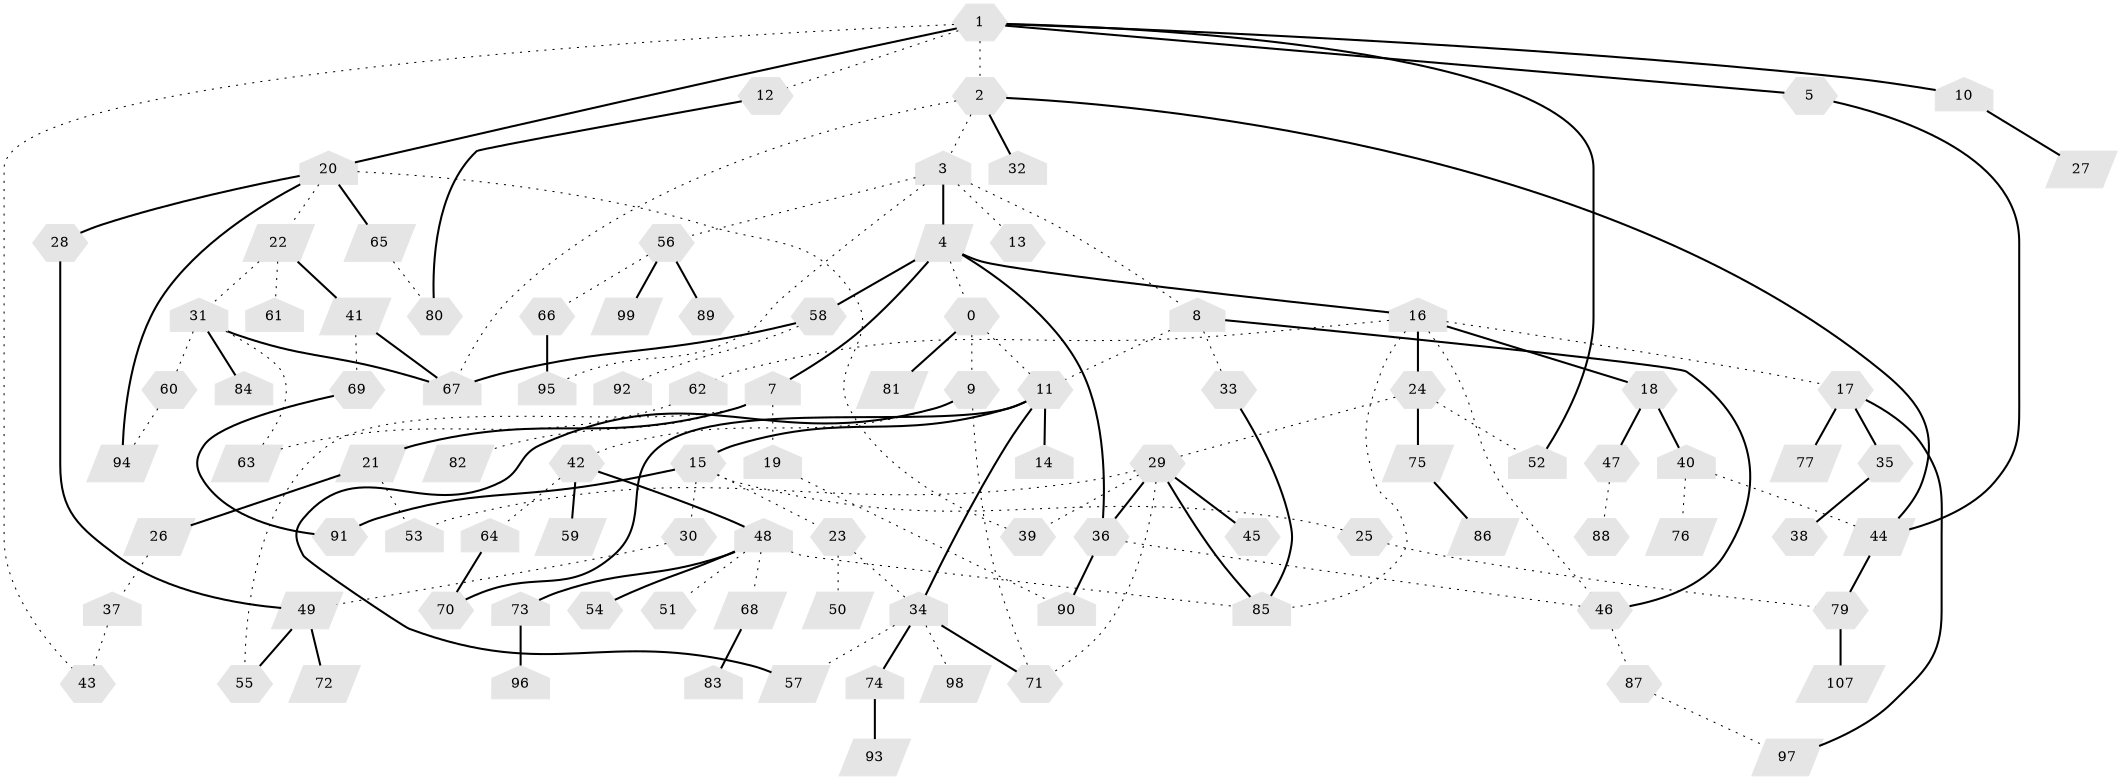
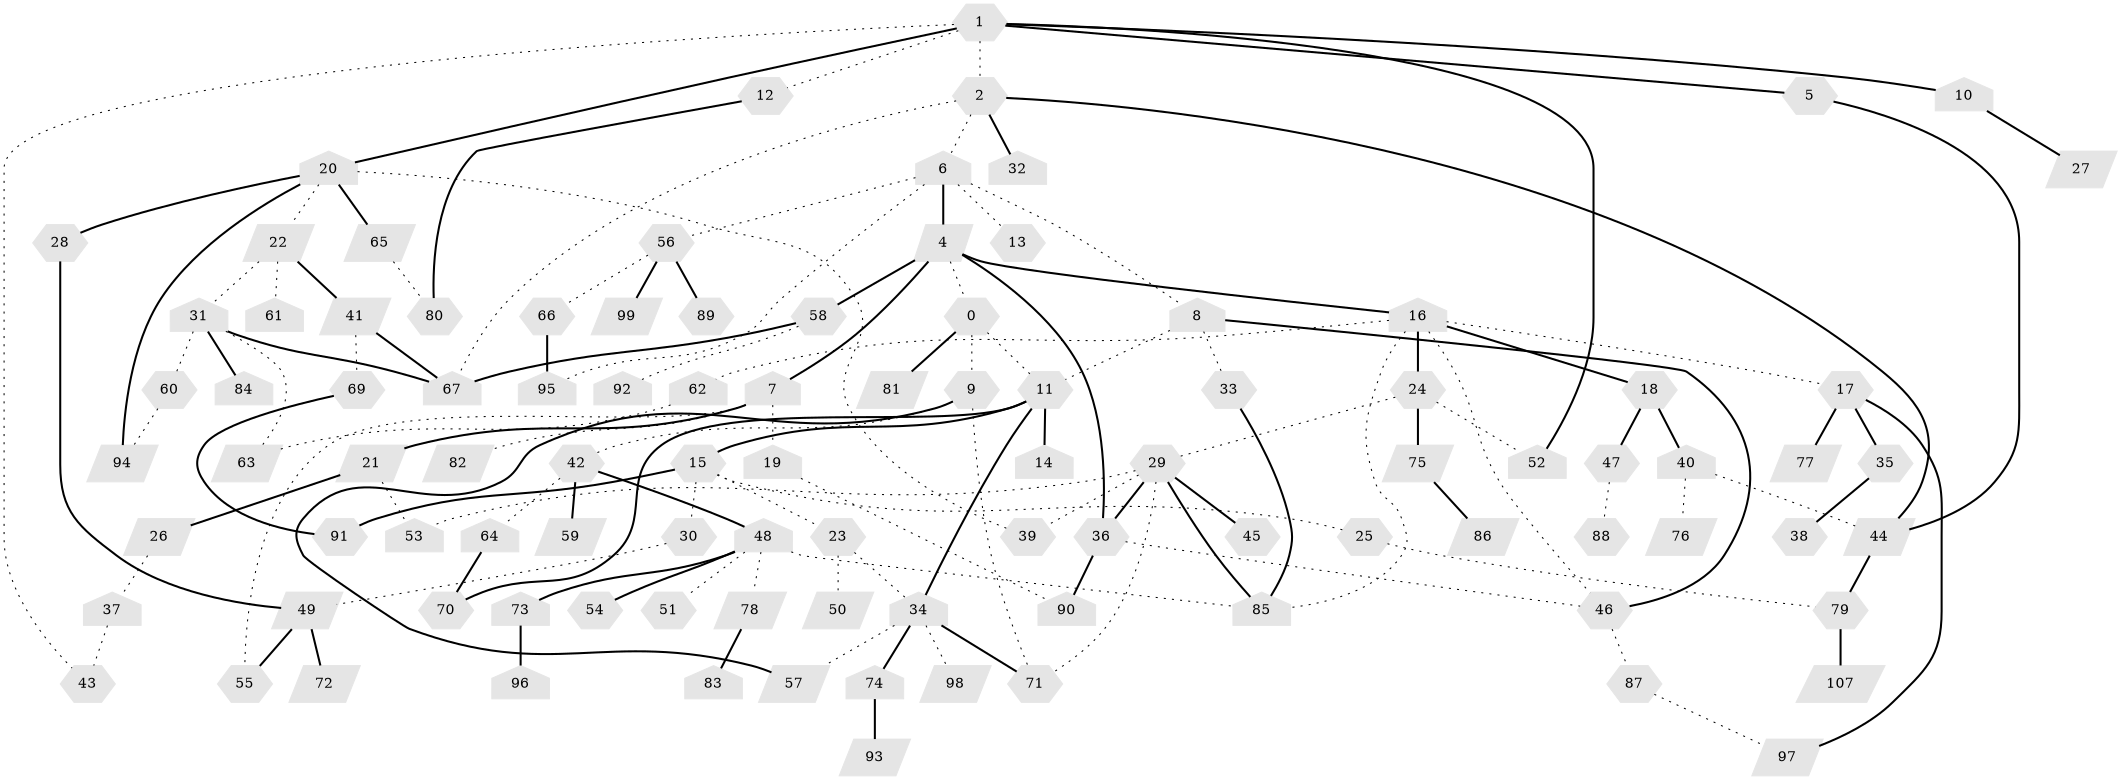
node "3": label "3" -> "6"
node "68": label "68" -> "78"
